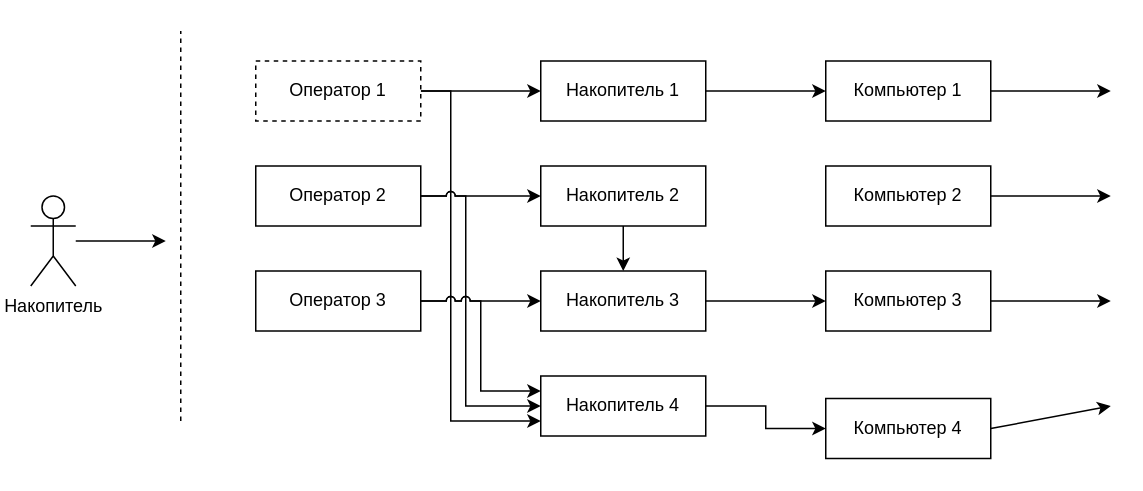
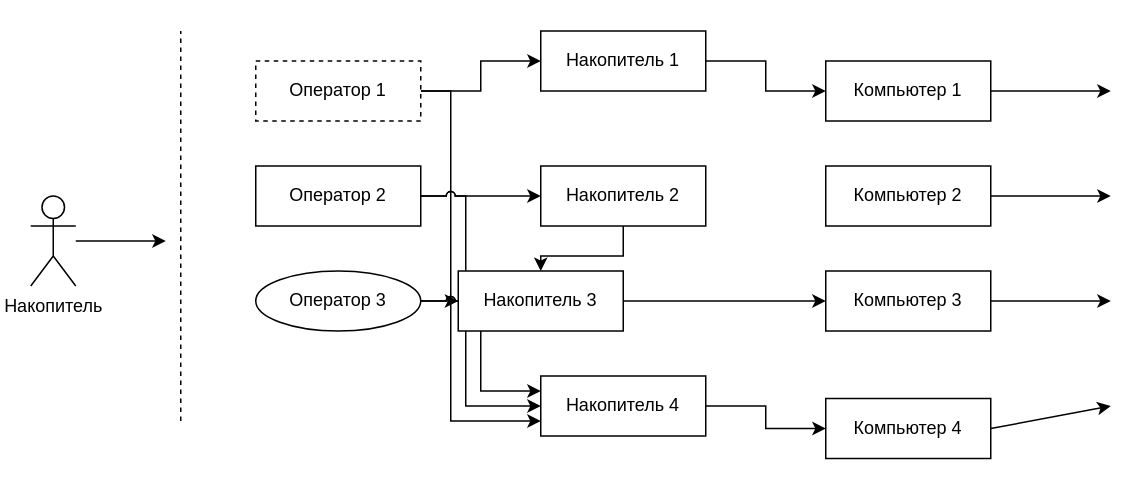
node "Накопитель 1": moved (623, 91) -> (623, 61)
node "Оператор 3": shape rectangle -> ellipse
node "Накопитель 3": moved (623, 301) -> (541, 301)
